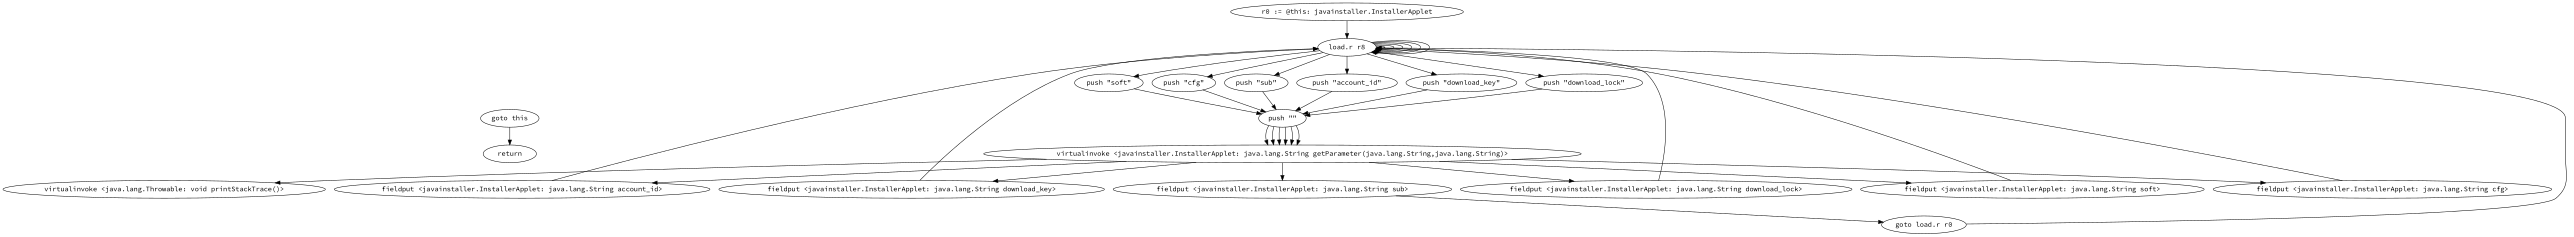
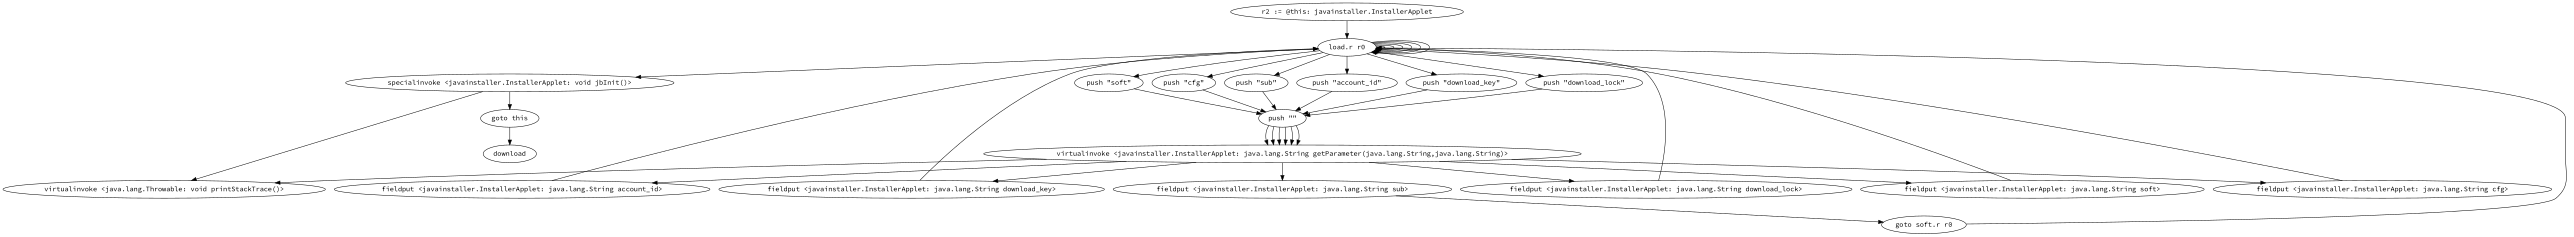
node "r0 := @this: javainstaller.InstallerApplet": label "r0 := @this: javainstaller.InstallerApplet" -> "r2 := @this: javainstaller.InstallerApplet"
node "load.r r8": label "load.r r8" -> "load.r r0"
node "specialinvoke <javainstaller.InstallerApplet: void jbInit()>": added
node "return": label "return" -> "download"
node "goto load.r r0": label "goto load.r r0" -> "goto soft.r r0"
